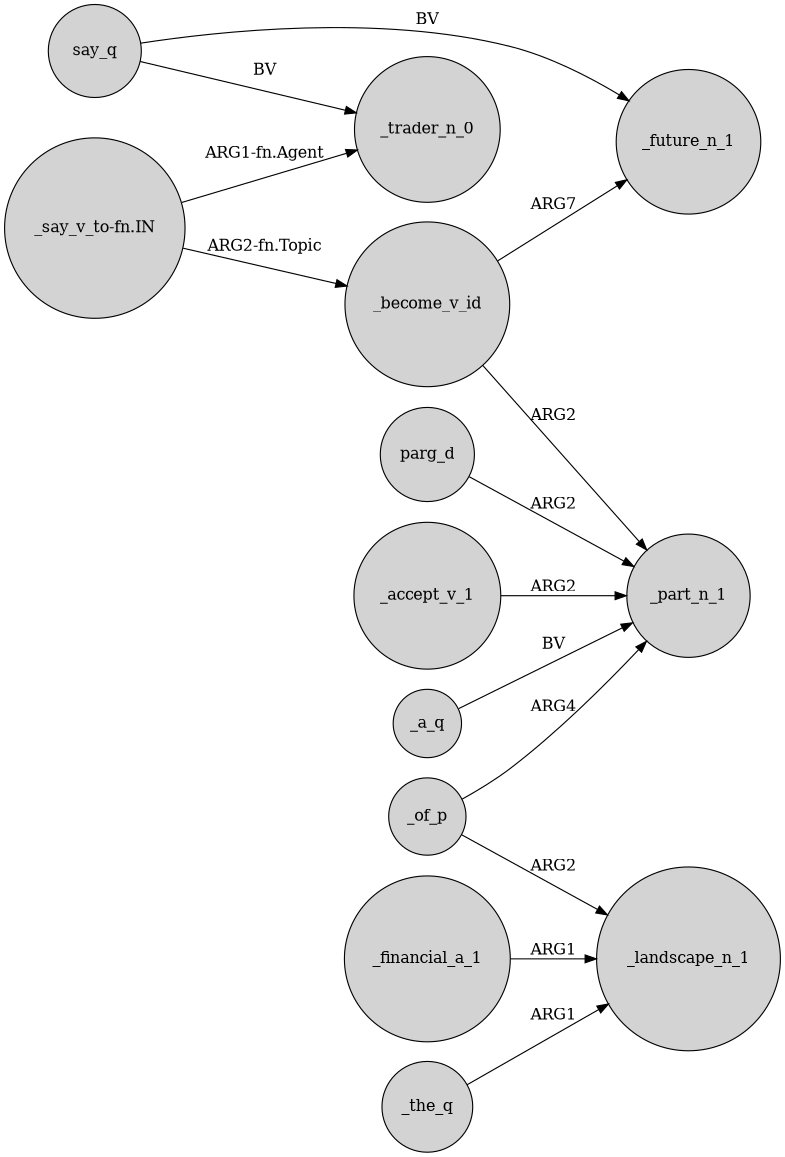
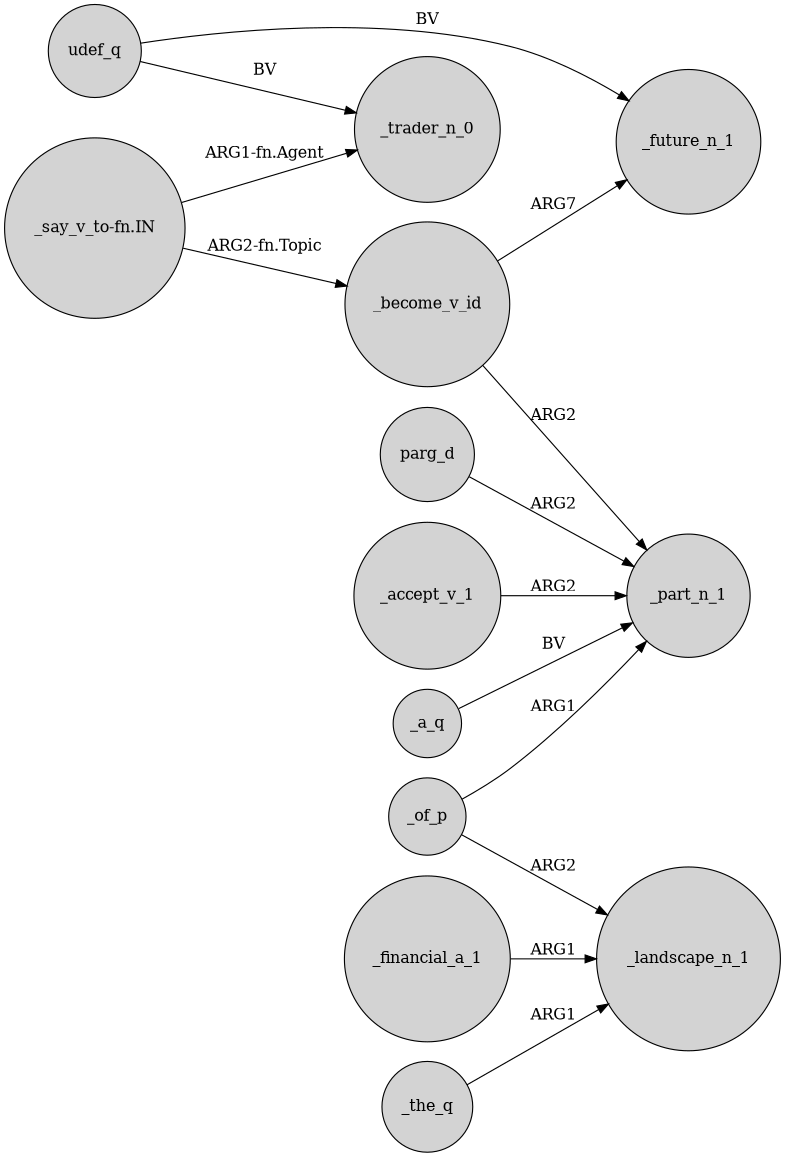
node "say_q": label "say_q" -> "udef_q"
edge "_of_p" -> "_part_n_1": label "ARG4" -> "ARG1"
